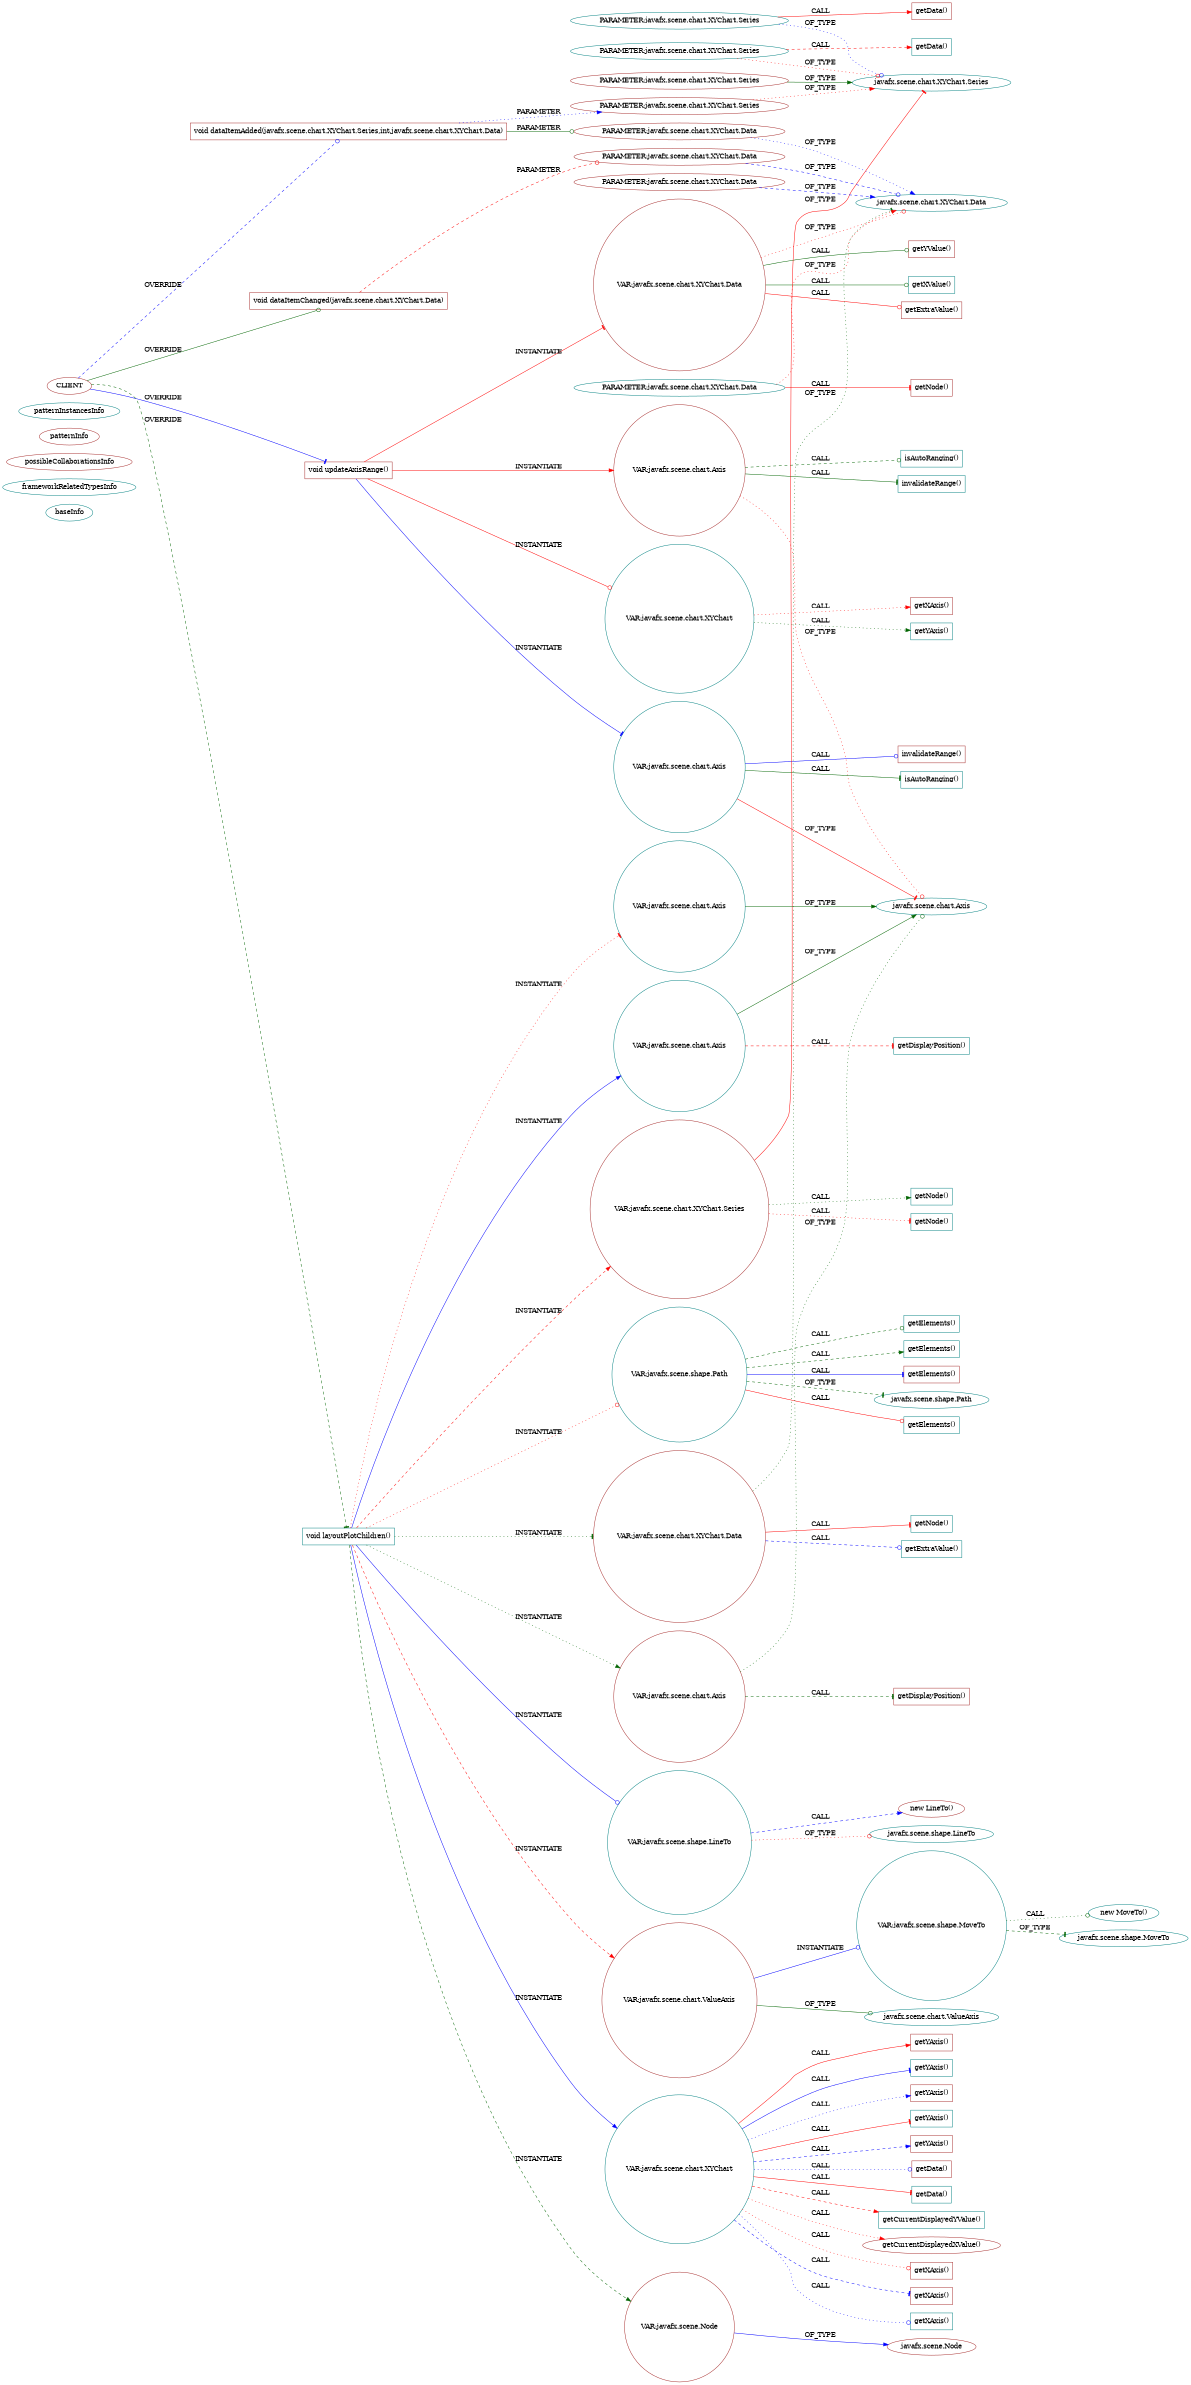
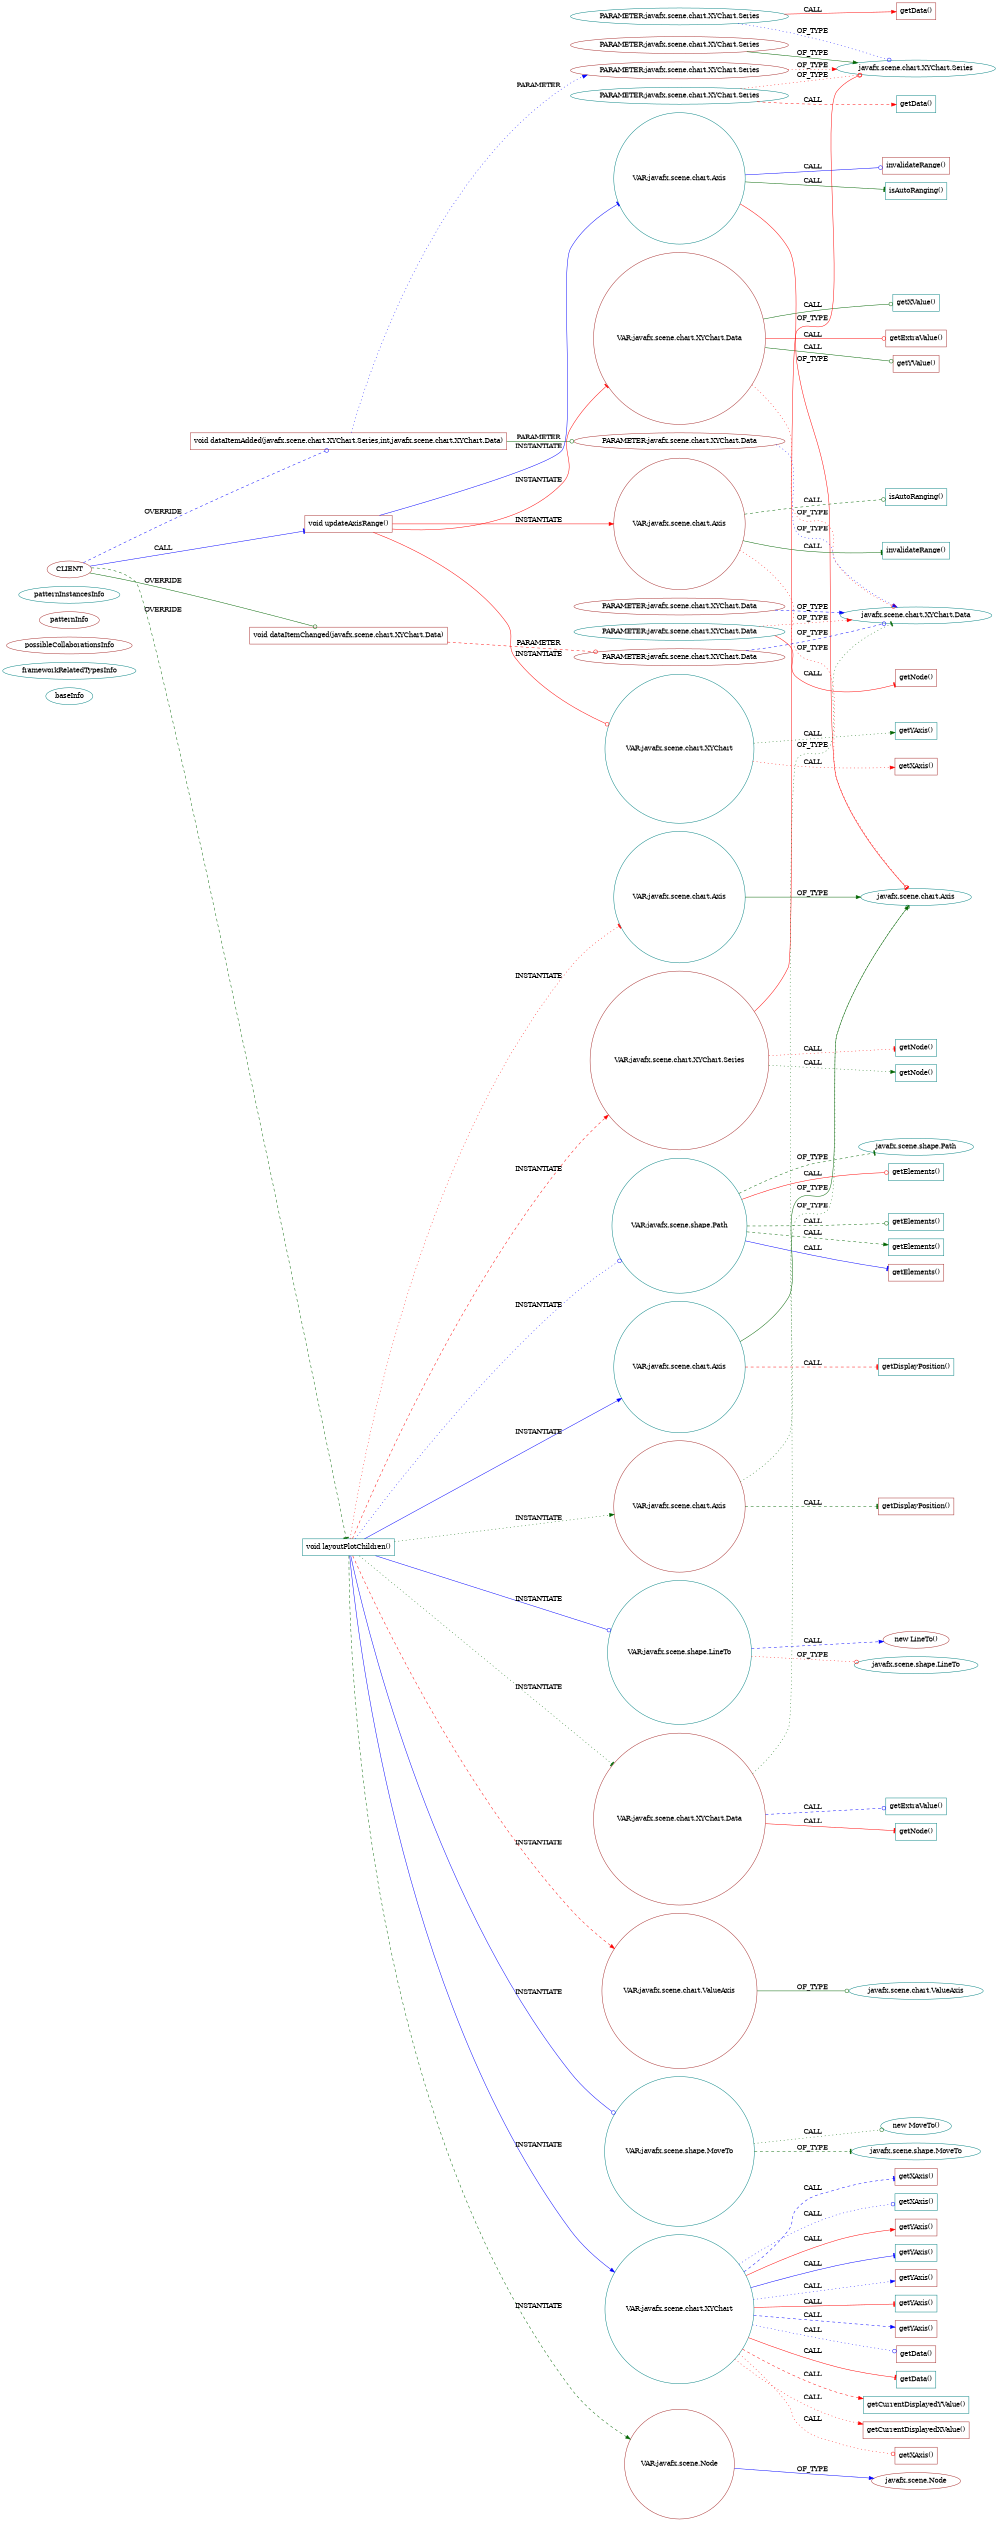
edge "CLIENT" -> "void updateAxisRange()": label "OVERRIDE" -> "CALL"
edge "VAR:javafx.scene.chart.XYChart.Series" -> "javafx.scene.chart.XYChart.Series": arrowhead tee -> odot
edge "void layoutPlotChildren()" -> "VAR:javafx.scene.shape.Path": color red -> blue
edge "VAR:javafx.scene.chart.ValueAxis" -> "VAR:javafx.scene.shape.MoveTo": now "void layoutPlotChildren()" -> "VAR:javafx.scene.shape.MoveTo"
node "getCurrentDisplayedXValue()": shape ellipse -> box
